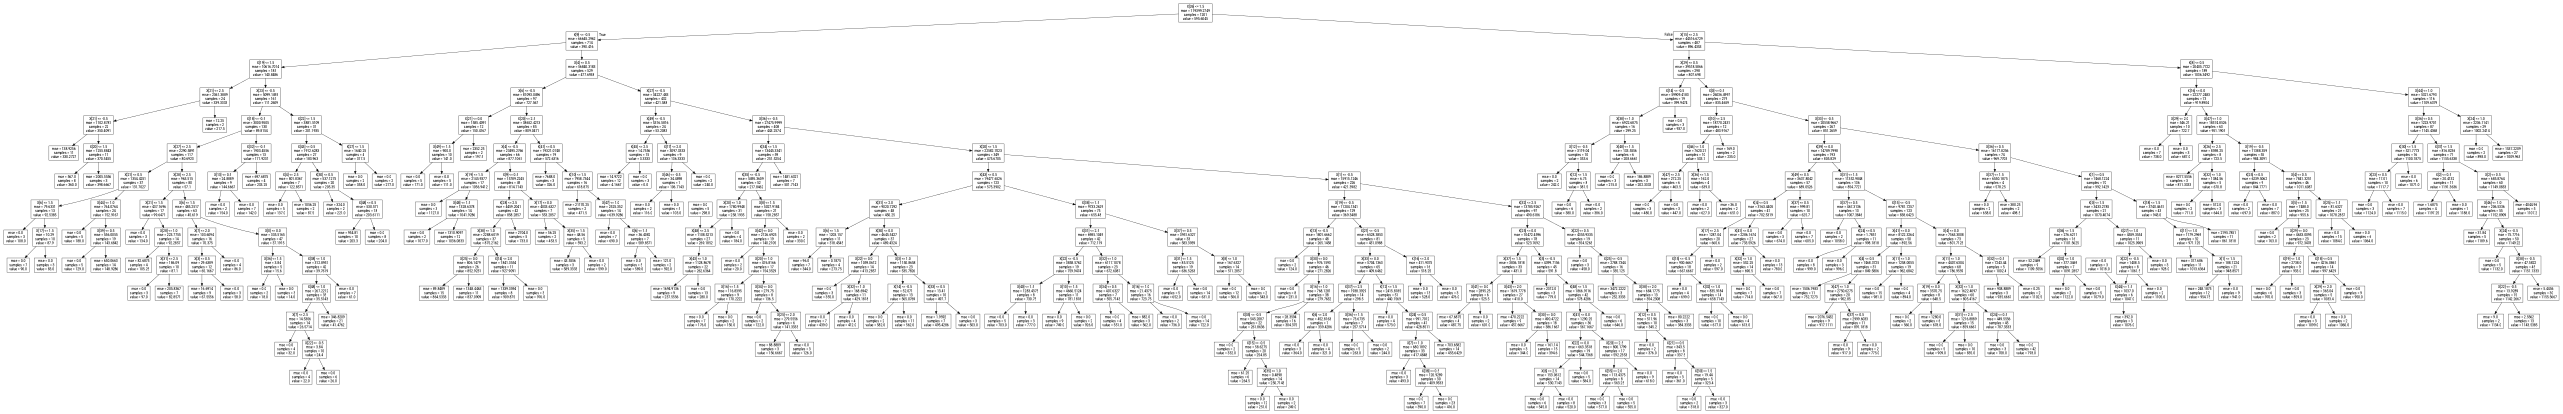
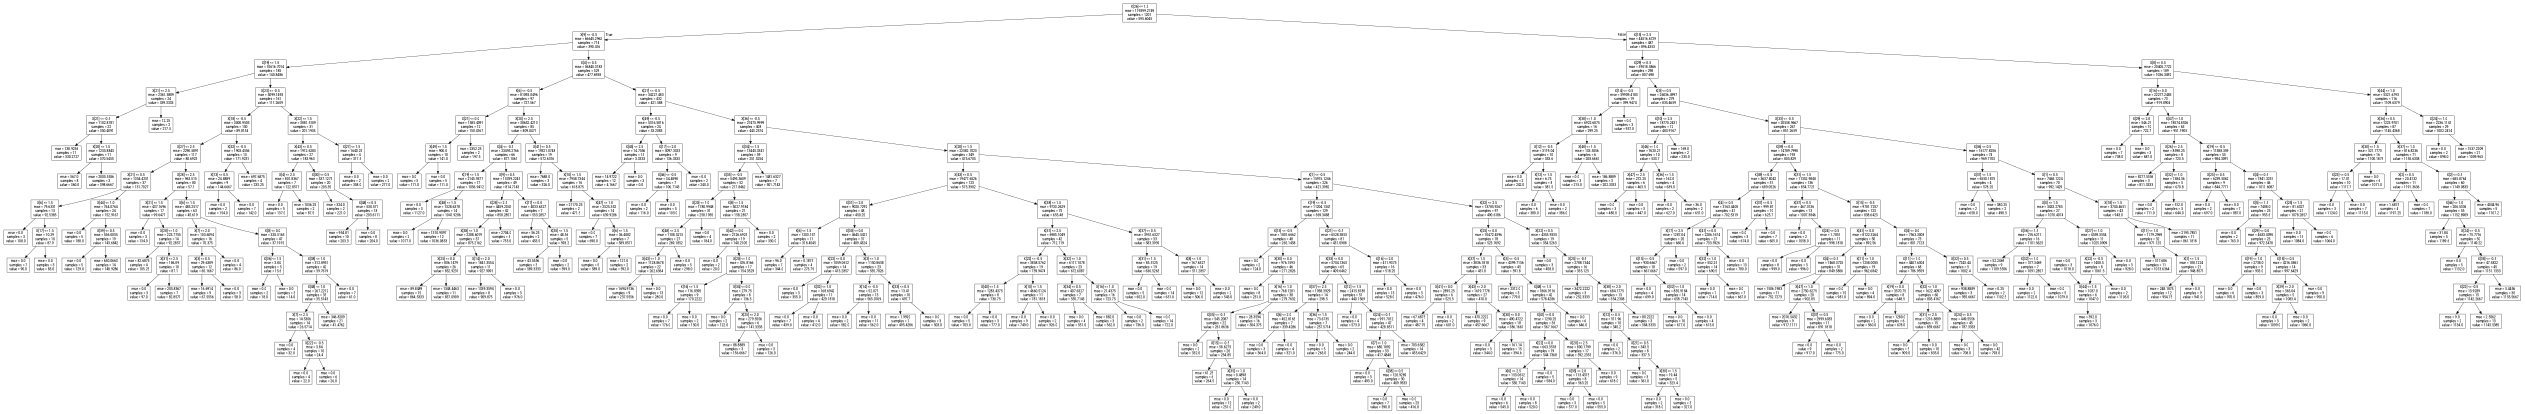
edge "mse = 0.0 samples = 5 value = 298.0" -> "X[48] <= 2.5 mse = 1108.5213 samples = 27 value = 269.1852": reversed
node "X[37] <= 0.5 mse = 3951.6327 value = 33 value = 583.3939": label "X[37] <= 0.5 mse = 3951.6327 value = 33 value = 583.3939" -> "X[37] <= 0.5 mse = 3951.6327 samples = 33 value = 583.3939"
node "mse = 0.0 samples = 9 value = 917.0": label "mse = 0.0 samples = 9 value = 917.0" -> "mse = 0.0 value = 9 value = 917.0"
